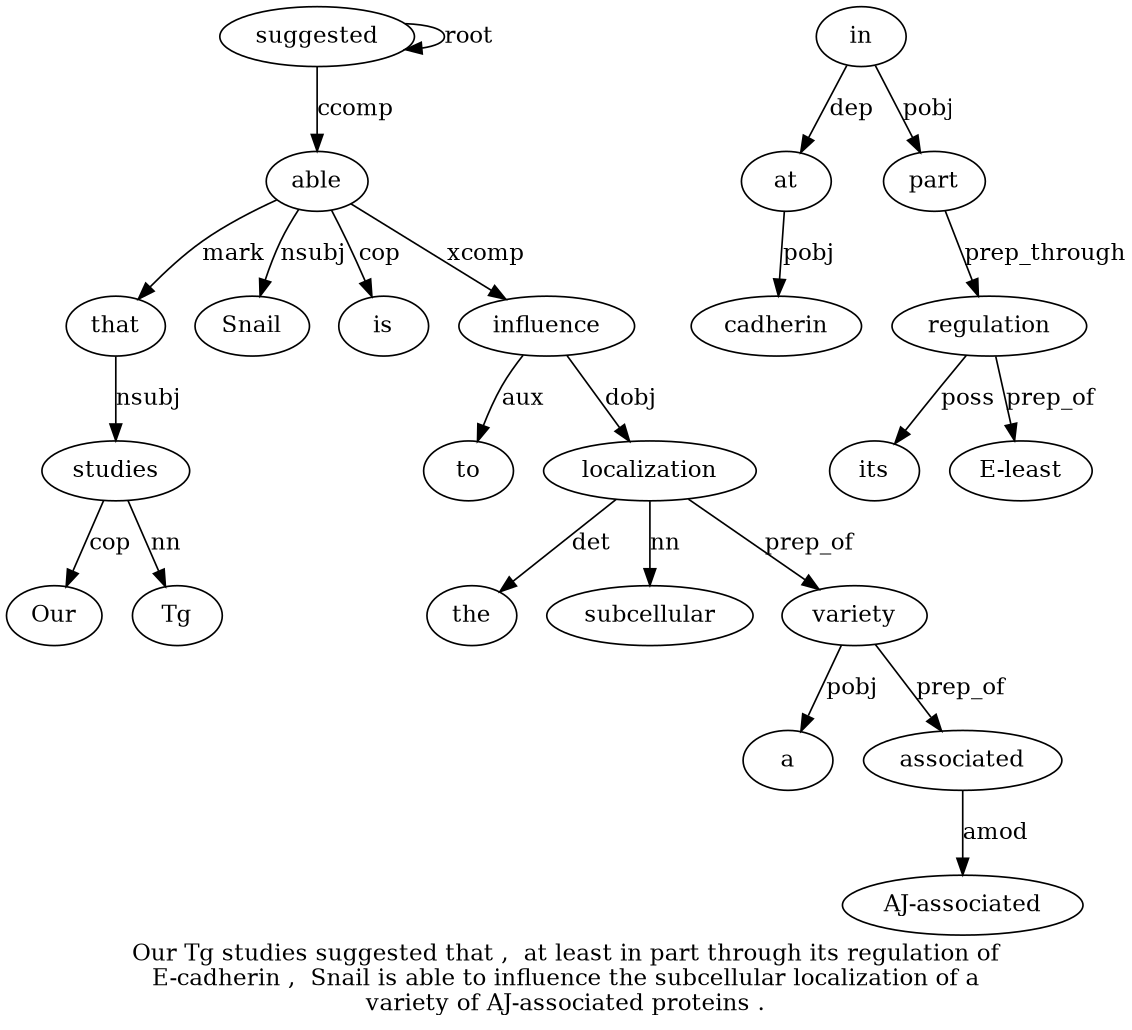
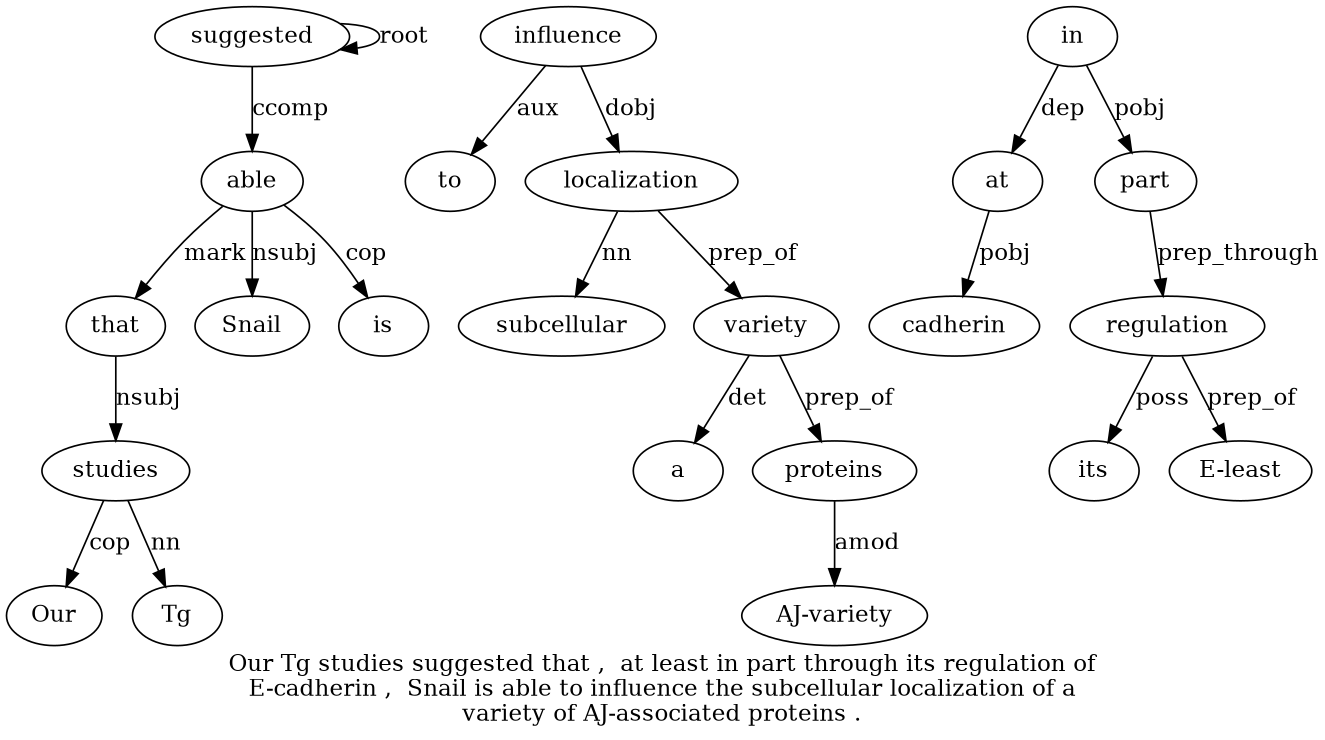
edge "able" -> "influence": removed, label "xcomp"
node "the": removed
edge "variety" -> "a": label "pobj" -> "det"
node "associated": label "associated" -> "proteins"
node "AJ-associated": label "AJ-associated" -> "AJ-variety"
